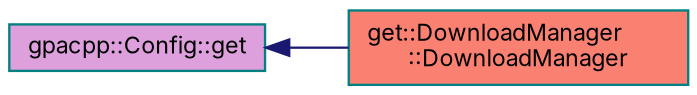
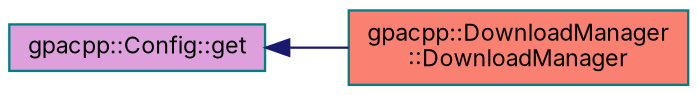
node "get::DownloadManager ::DownloadManager": label "get::DownloadManager ::DownloadManager" -> "gpacpp::DownloadManager ::DownloadManager"
